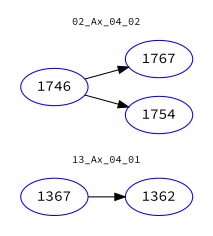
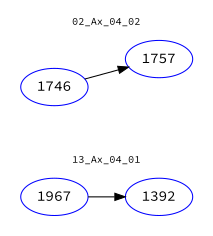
node "1767": label "1767" -> "1757"
node "1754": removed
node "1367": label "1367" -> "1967"
node "1362": label "1362" -> "1392"
